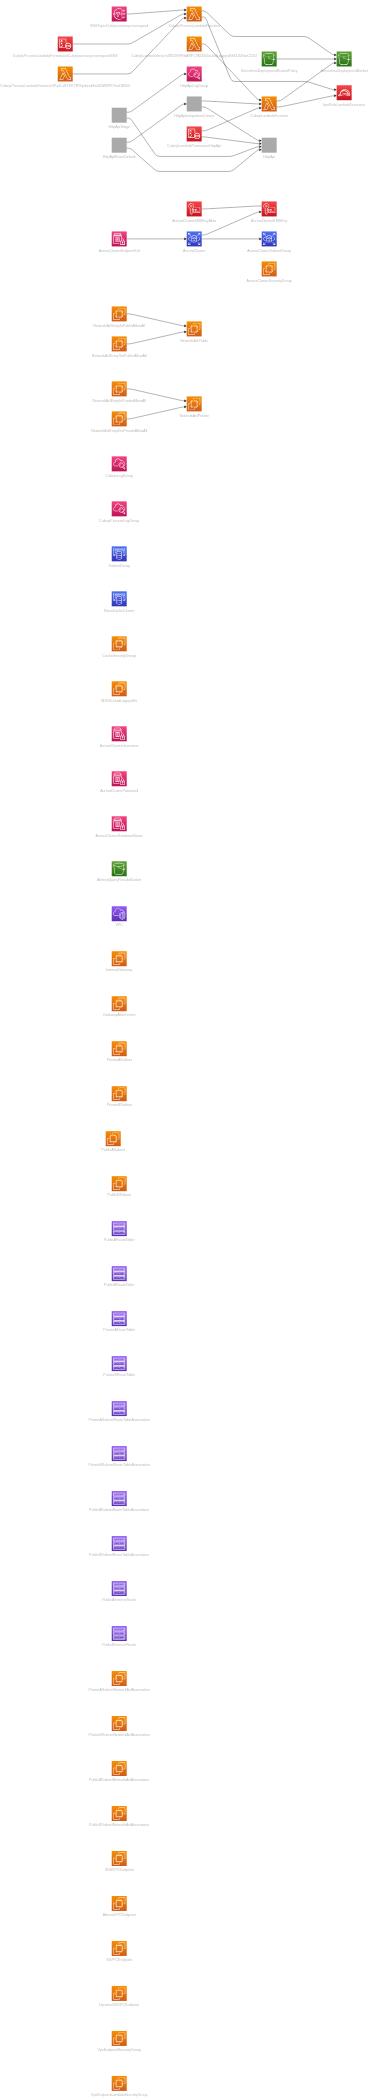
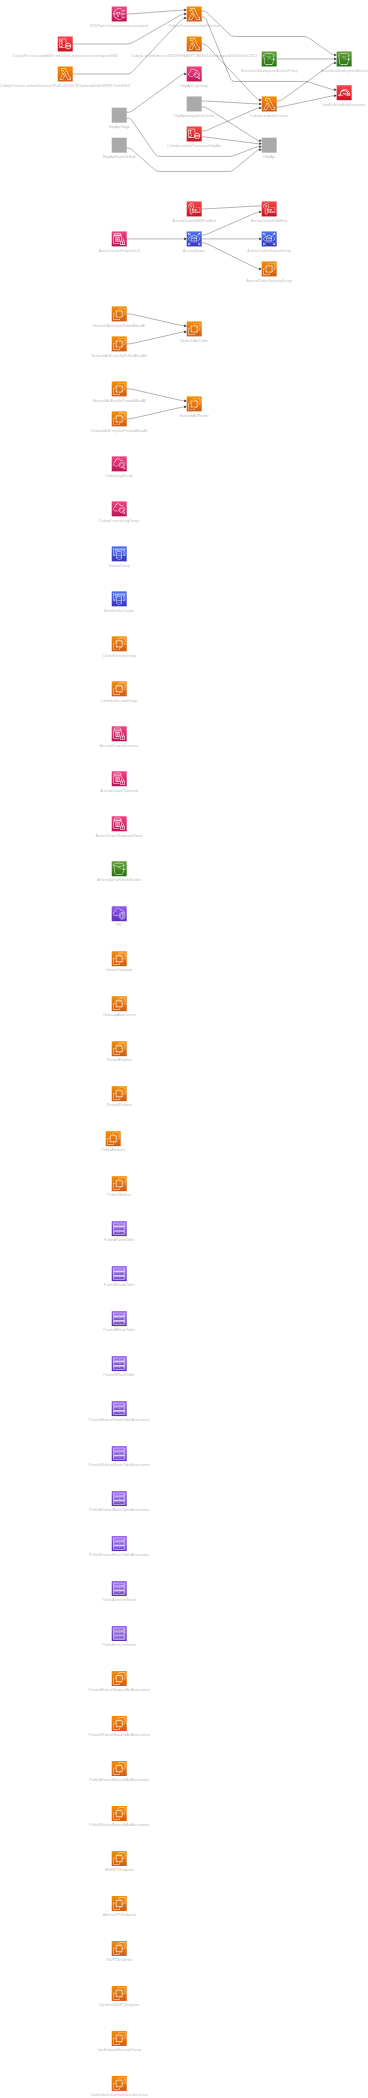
edge "HttpApiRouteDefault" -> "HttpApiIntegrationCubejs": removed
edge "AuroraCluster" -> "AuroraClusterSecurityGroup": added
node "MJGGuUadLwypysEik": label "MJGGuUadLwypysEik" -> "LambdaSecurityGroup"
